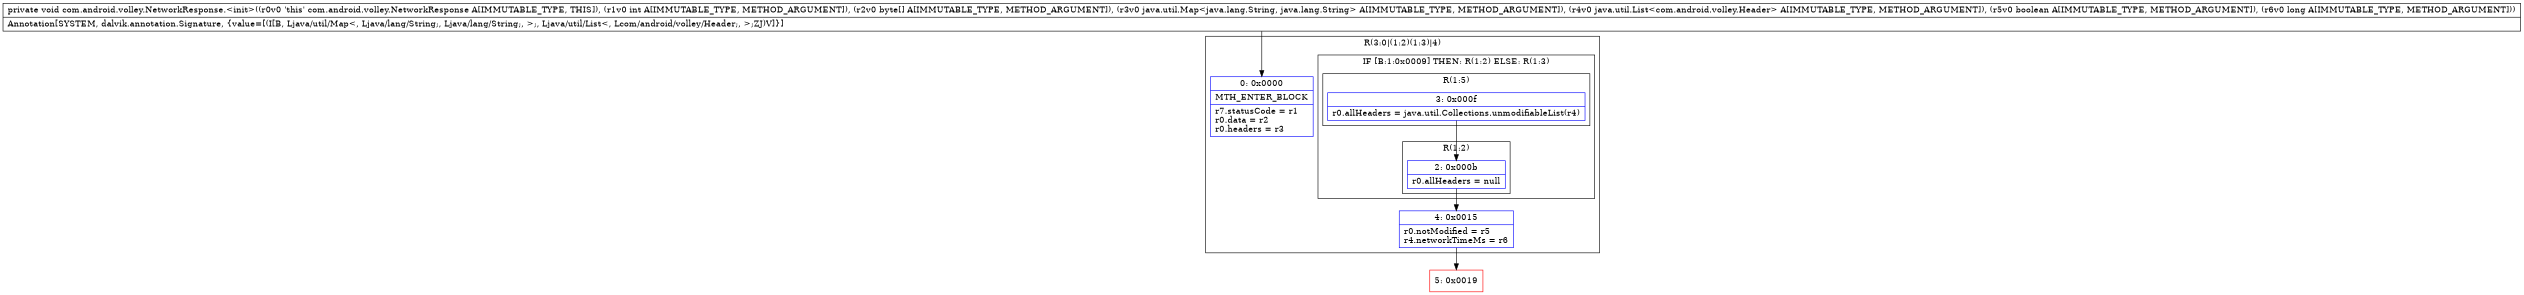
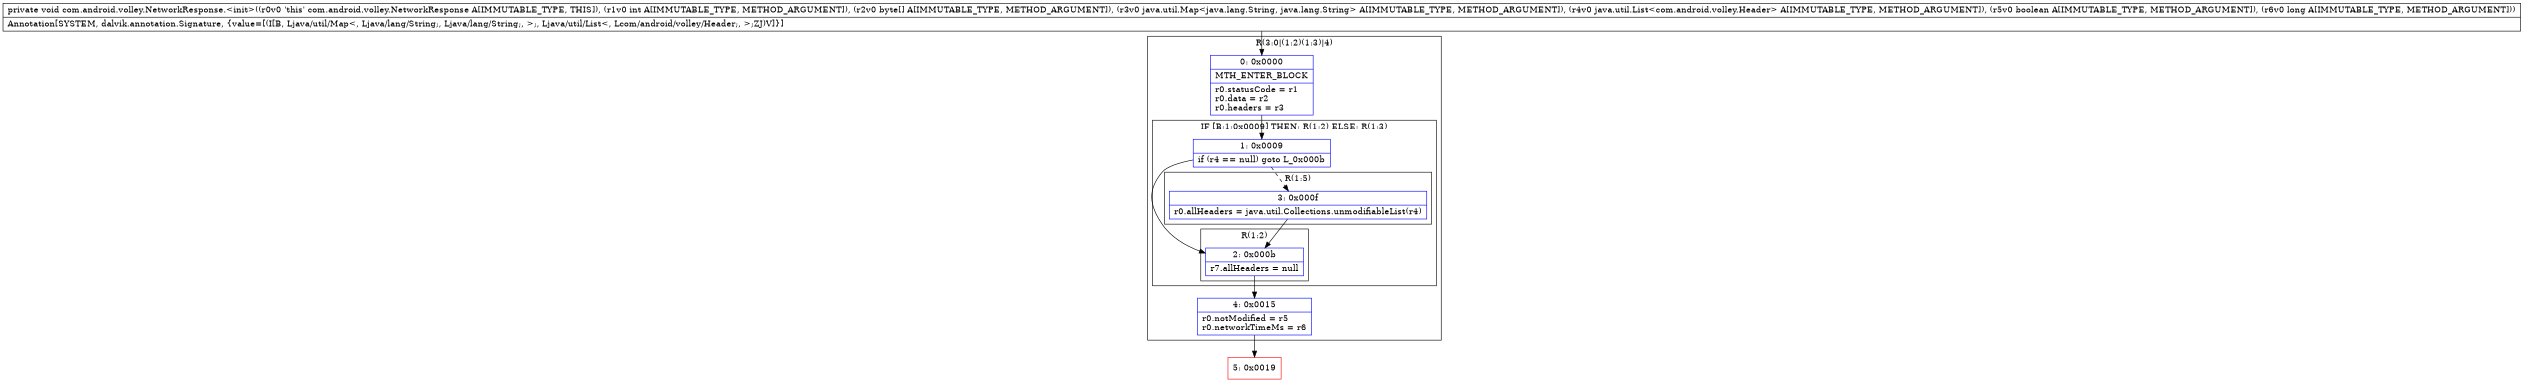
node "0: 0x0000": text "r7.statusCode = r1" -> "r0.statusCode = r1"
node "1: 0x0009": added
node "2: 0x000b": text "r0.allHeaders = null" -> "r7.allHeaders = null"
node "4: 0x0015": text "r4.networkTimeMs = r6" -> "r0.networkTimeMs = r6"
